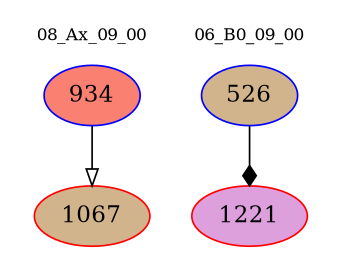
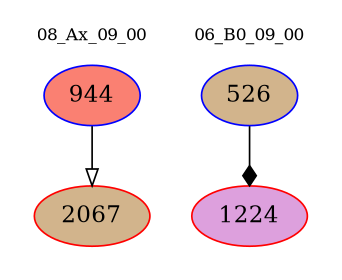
node "934": label "934" -> "944"
node "1067": label "1067" -> "2067"
node "1221": label "1221" -> "1224"
